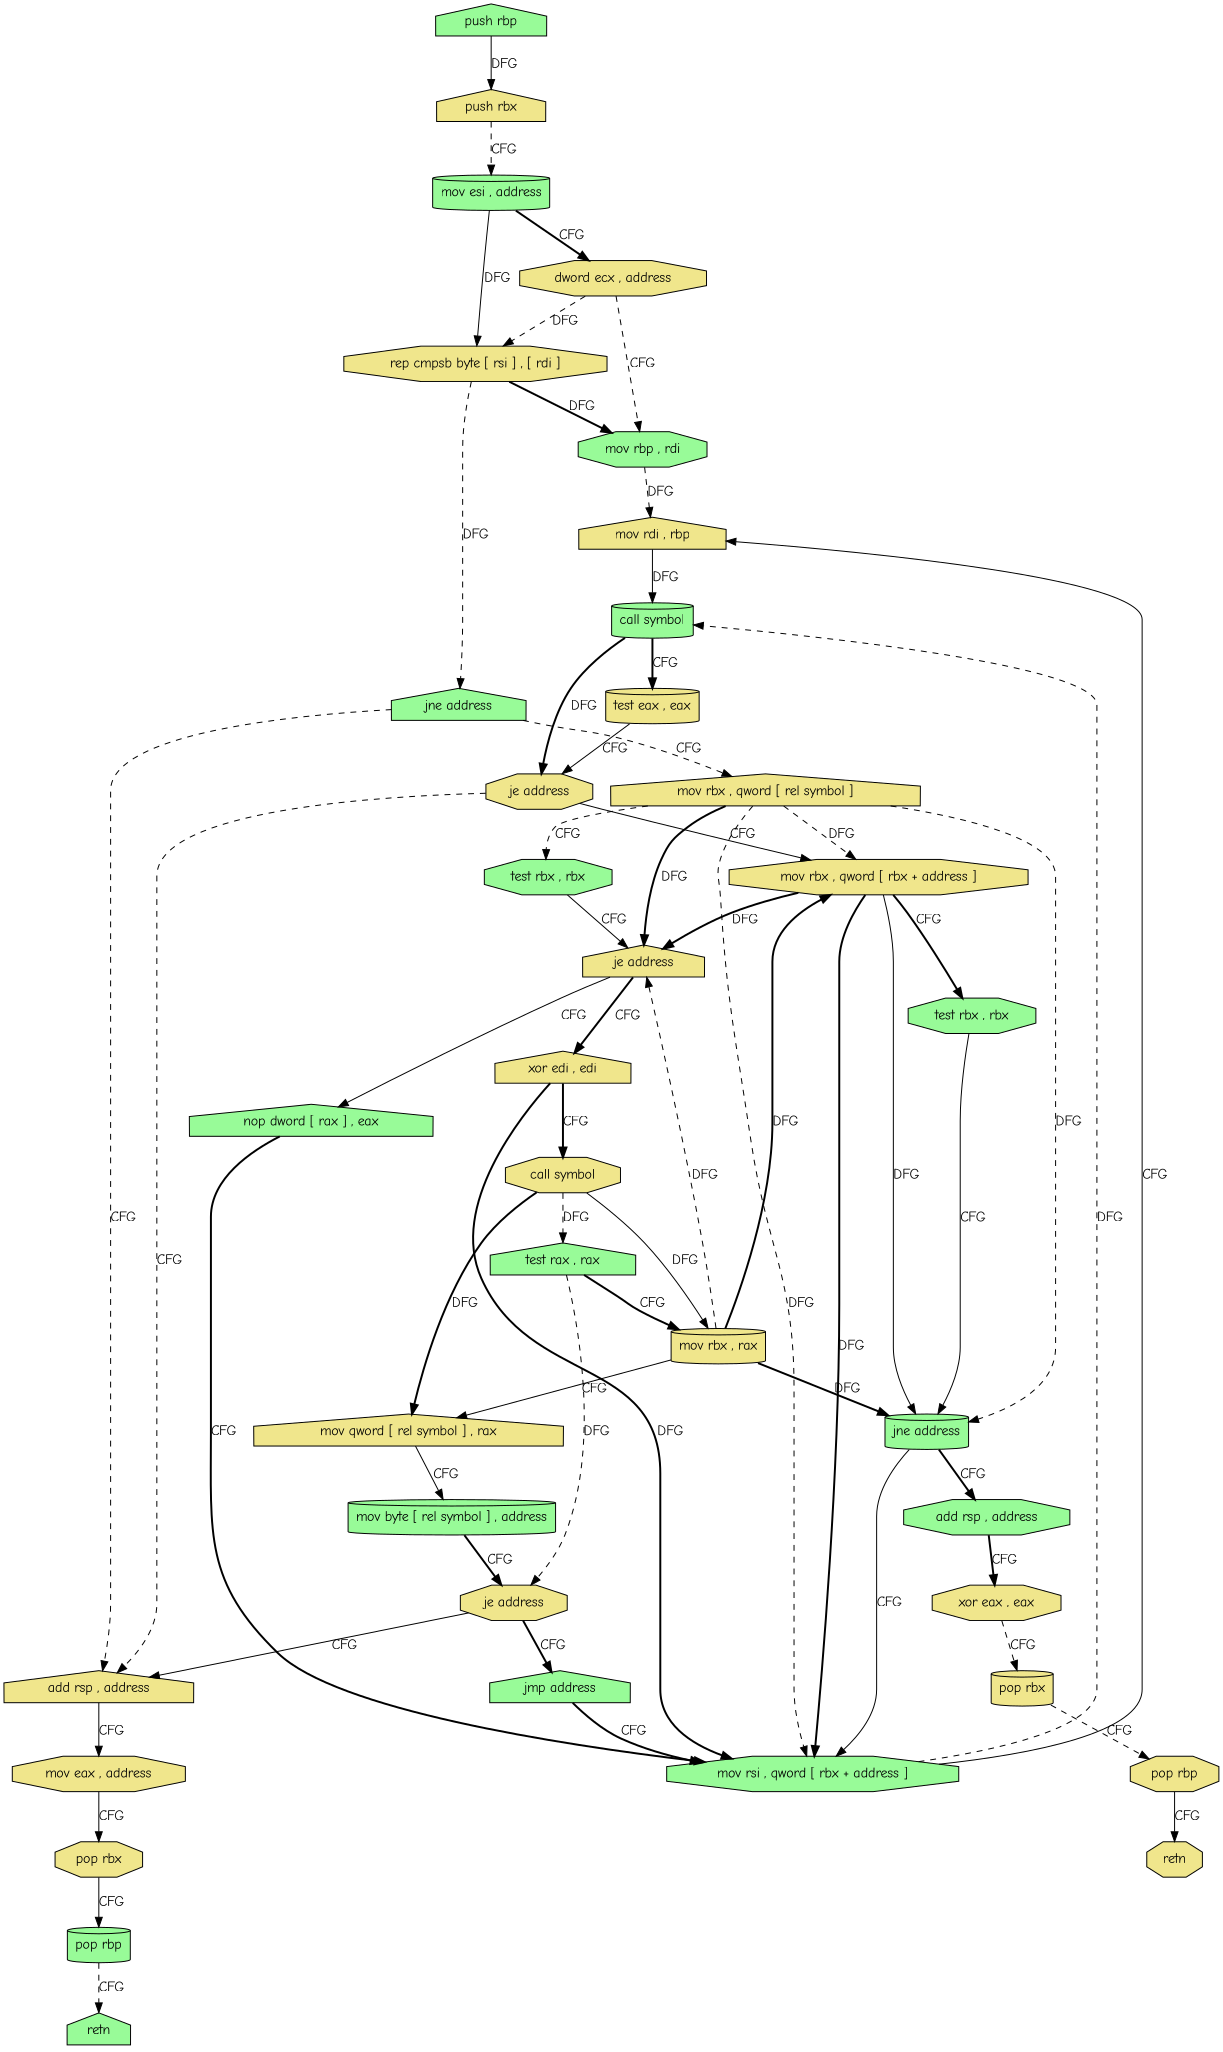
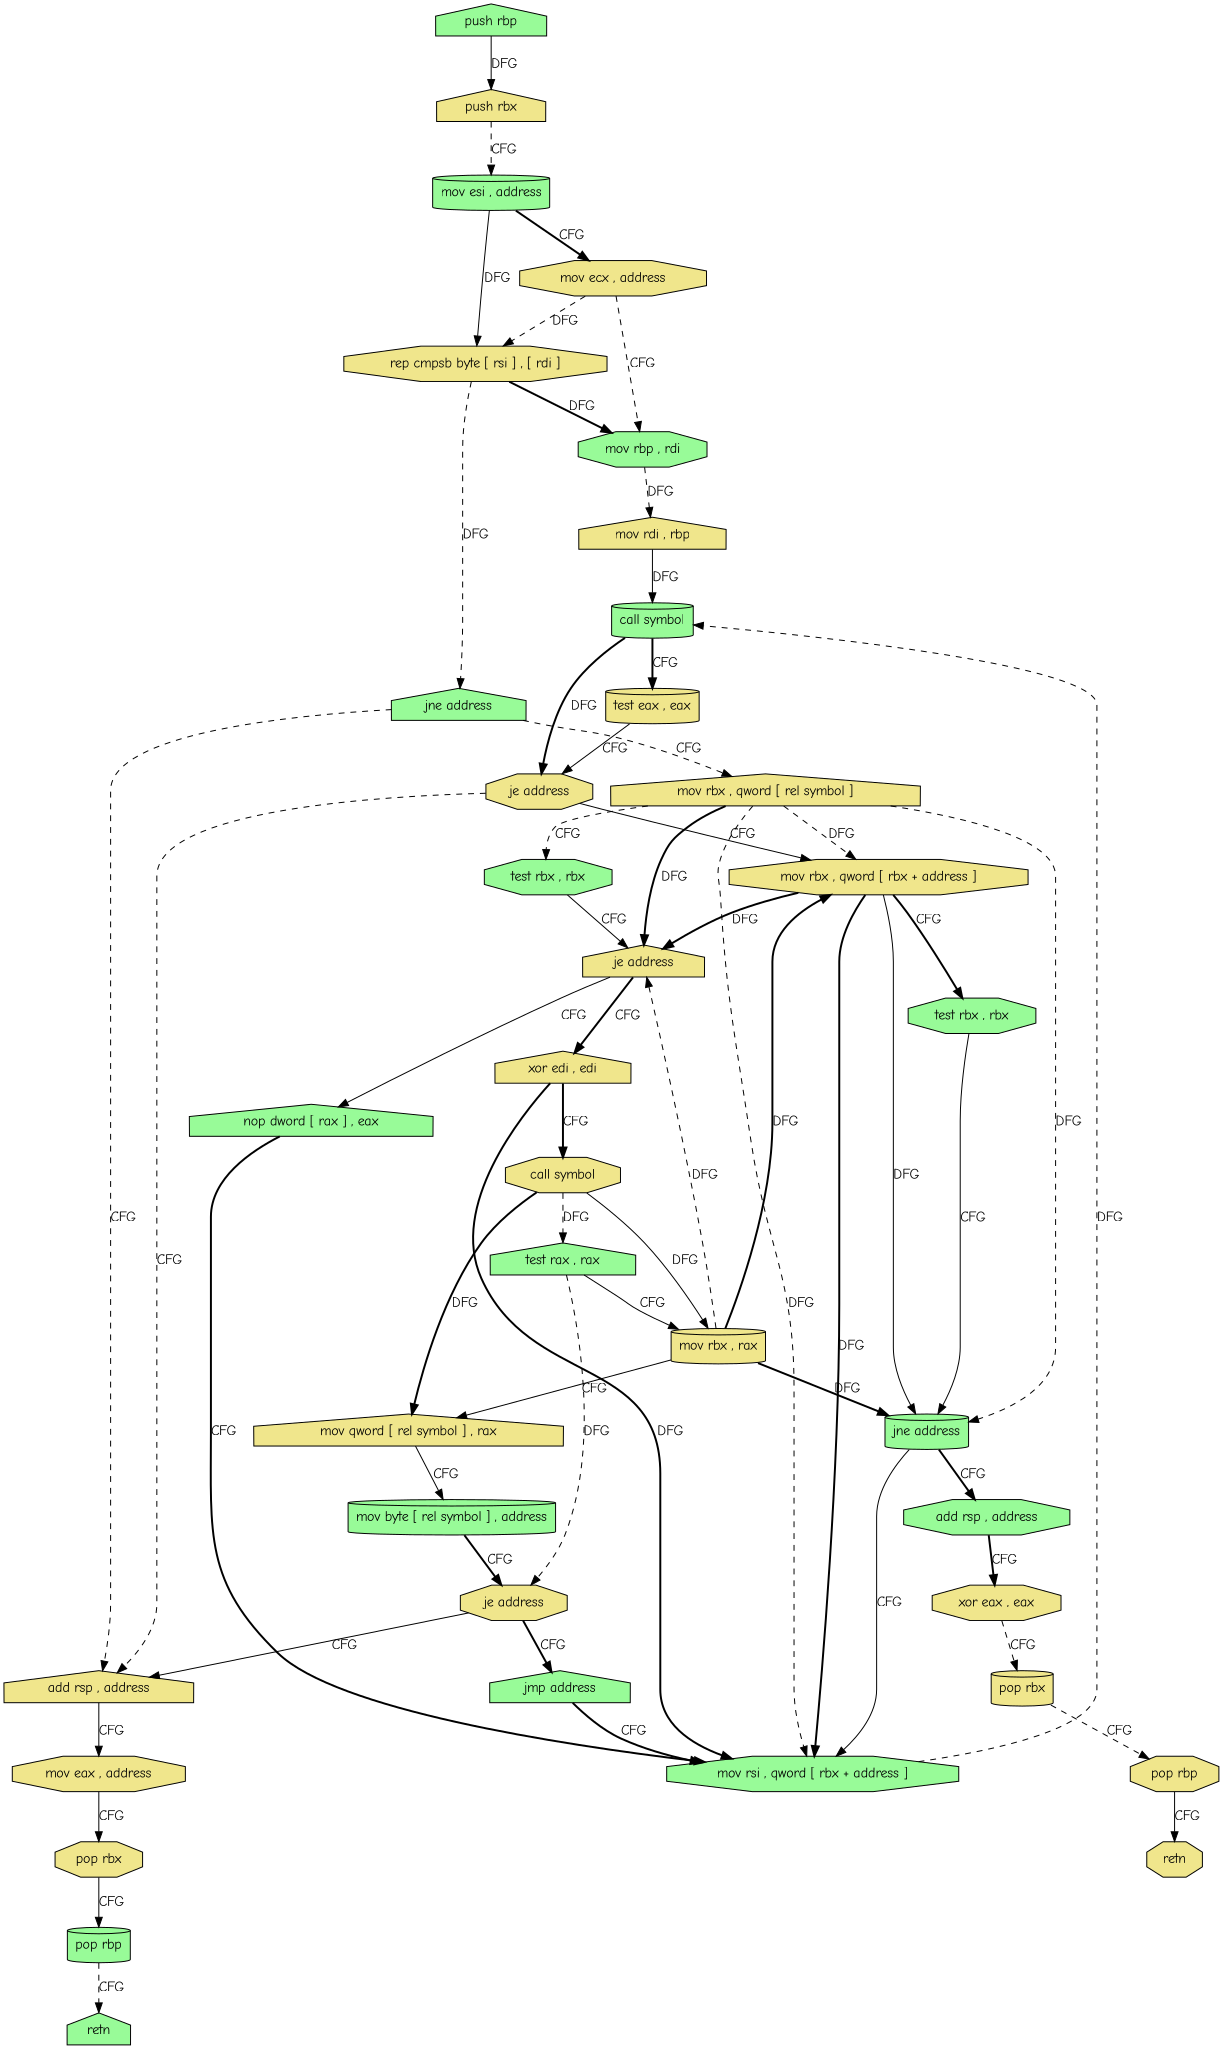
node "dword ecx , address": label "dword ecx , address" -> "mov ecx , address"
edge "mov rsi , qword [ rbx + address ]" -> "mov rdi , rbp": removed, label "CFG"
edge "test rax , rax" -> "mov rbx , rax": style bold -> solid
